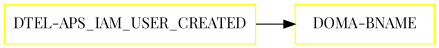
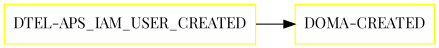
node "DOMA-BNAME": label "DOMA-BNAME" -> "DOMA-CREATED"
